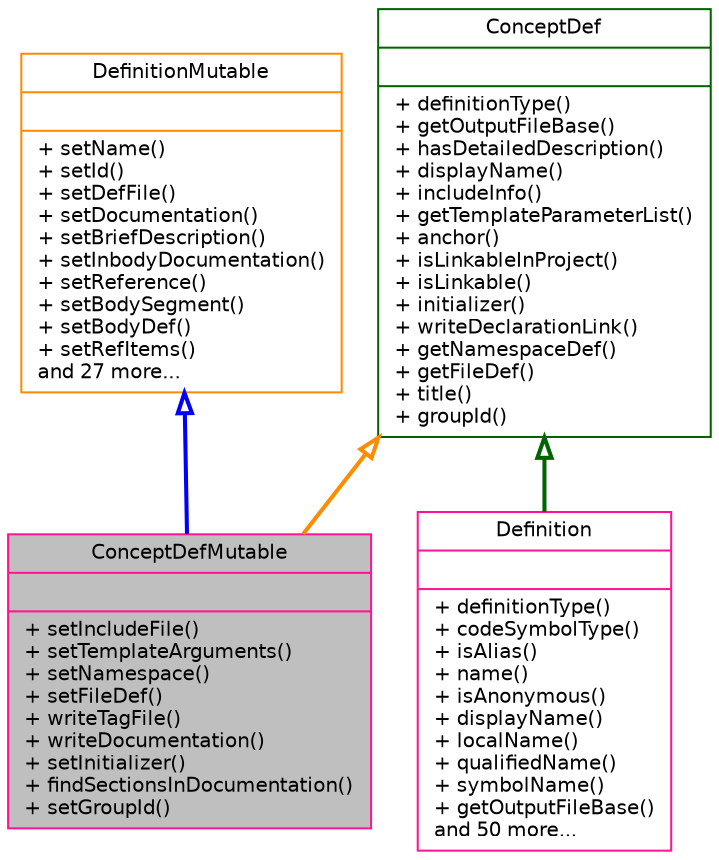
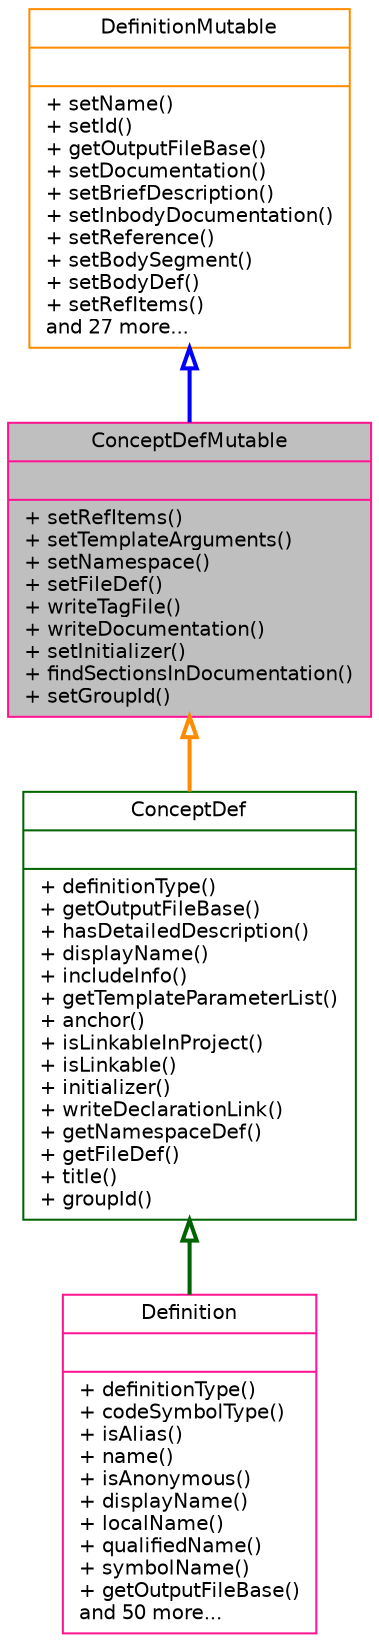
node "DefinitionMutable": text "+ setDefFile()" -> "+ getOutputFileBase()"
edge "ConceptDefMutable" -> "ConceptDef": reversed
node "ConceptDefMutable": text "+ setIncludeFile()" -> "+ setRefItems()"
